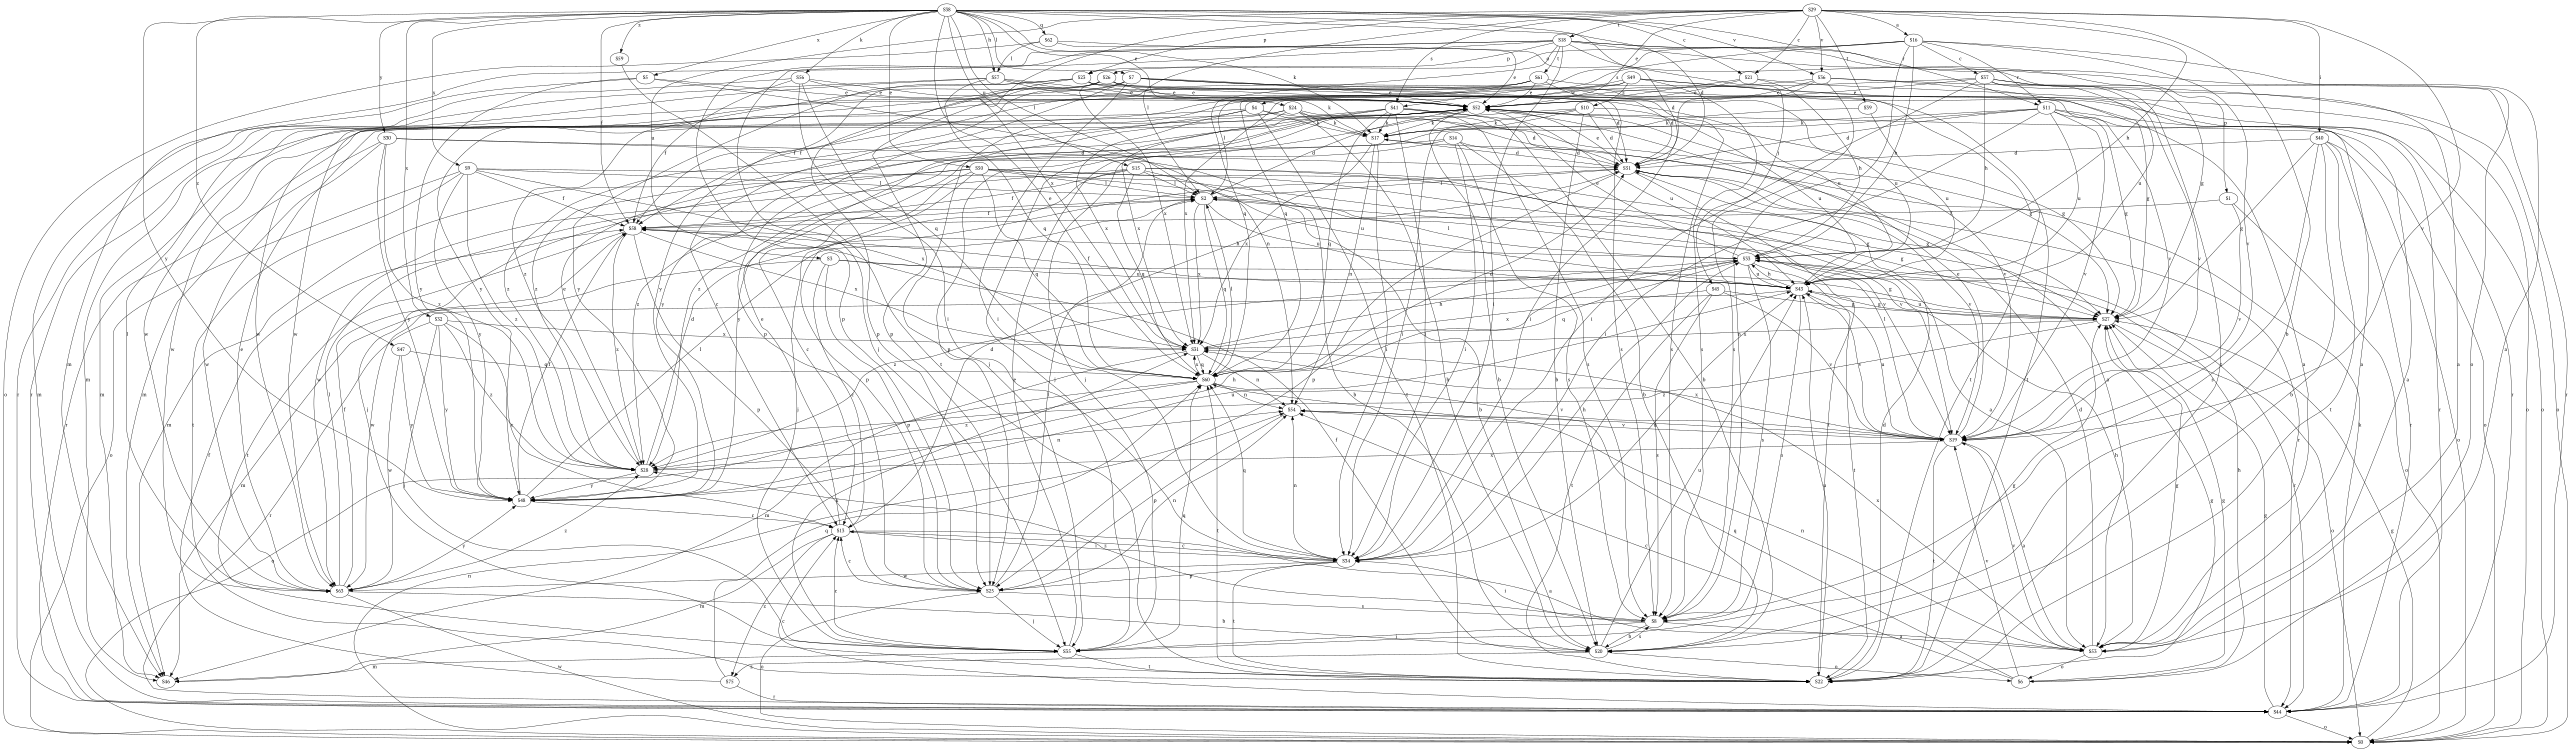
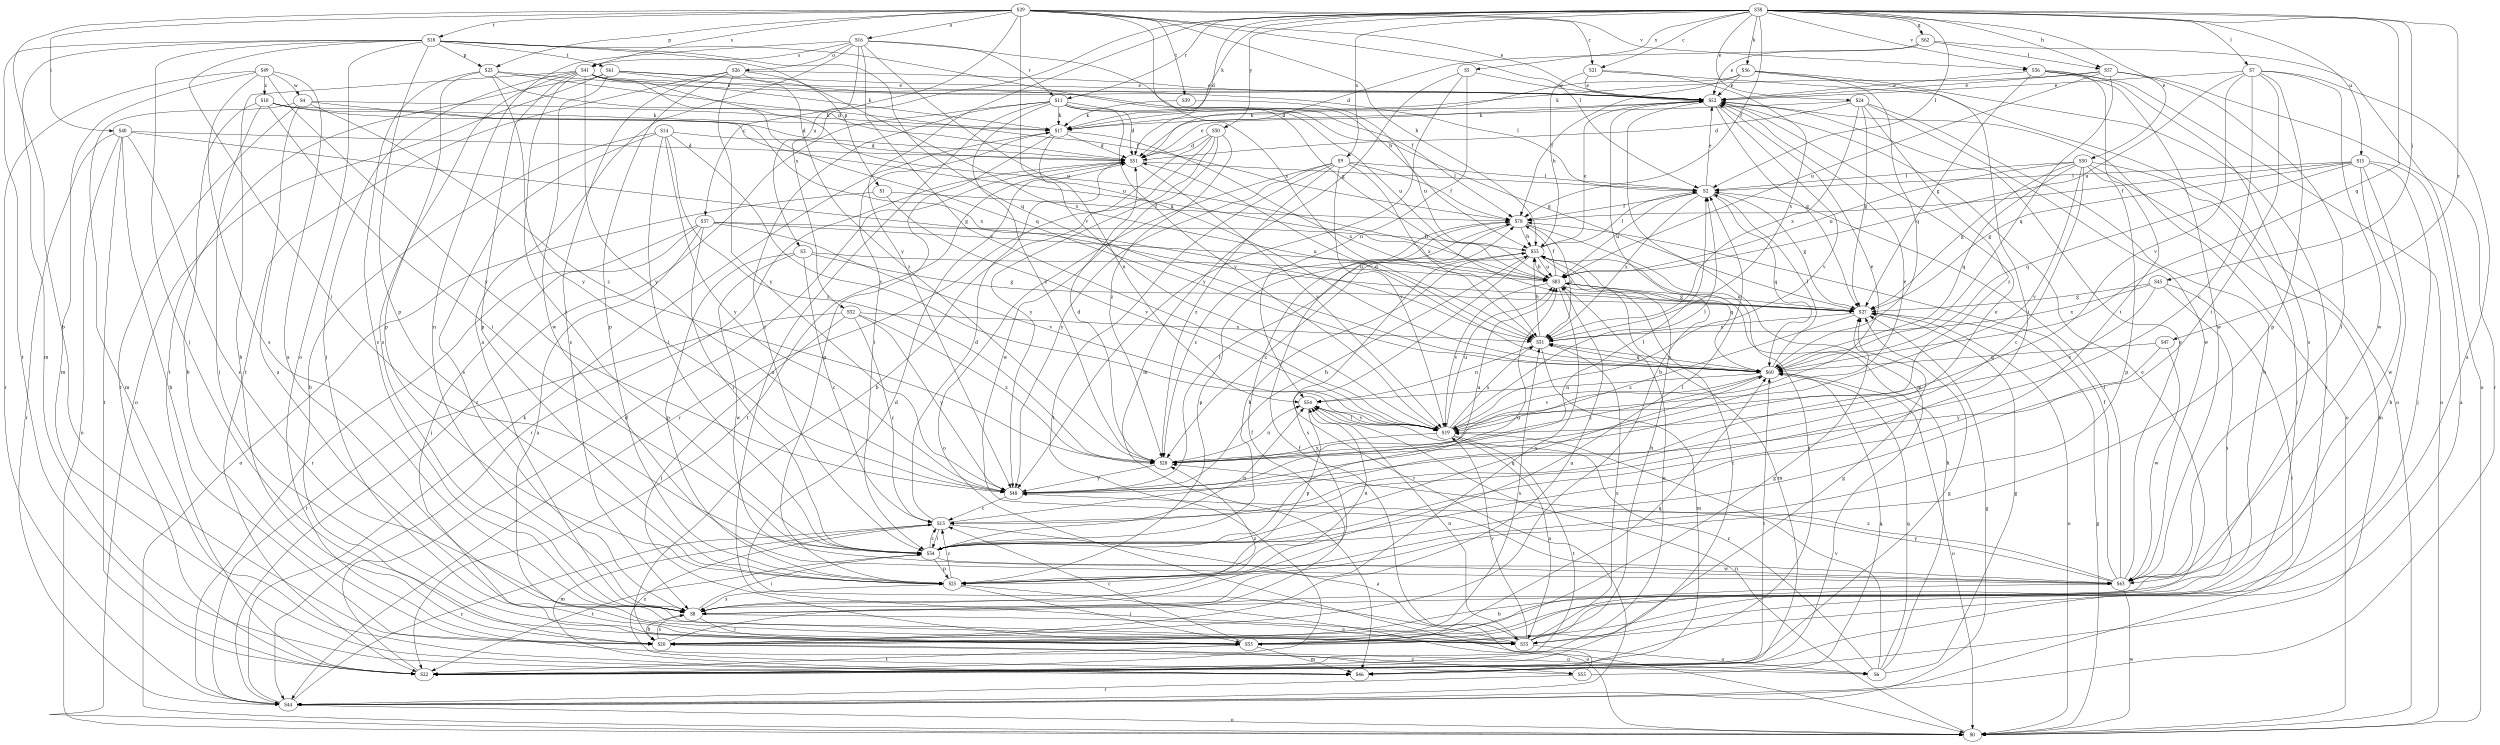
node "S59": removed
edge "S37" -> "S52": now "S41" -> "S52"
edge "S5" -> "S52": label "e" -> "w"
edge "S2" -> "S52": label "d" -> "e"
edge "S38" -> "S60": label "e" -> "q"
node "S58": label "S58" -> "S78"
node "S43": label "S43" -> "S83"
edge "S14" -> "S19": added, label "v"
edge "S51" -> "S25": now "S17" -> "S25"
node "S75": label "S75" -> "S55"
edge "S5" -> "S44": now "S5" -> "S46"
